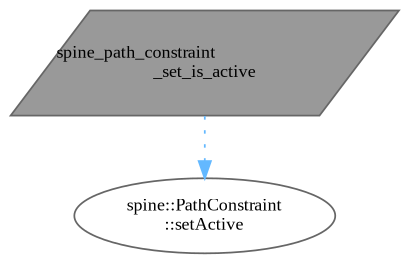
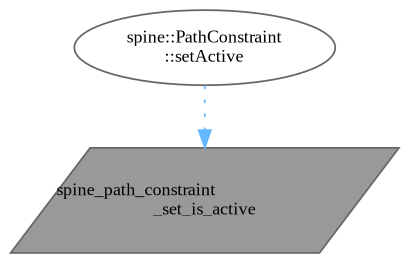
edge "spine_path_constraint _set_is_active" -> "spine::PathConstraint ::setActive": reversed
